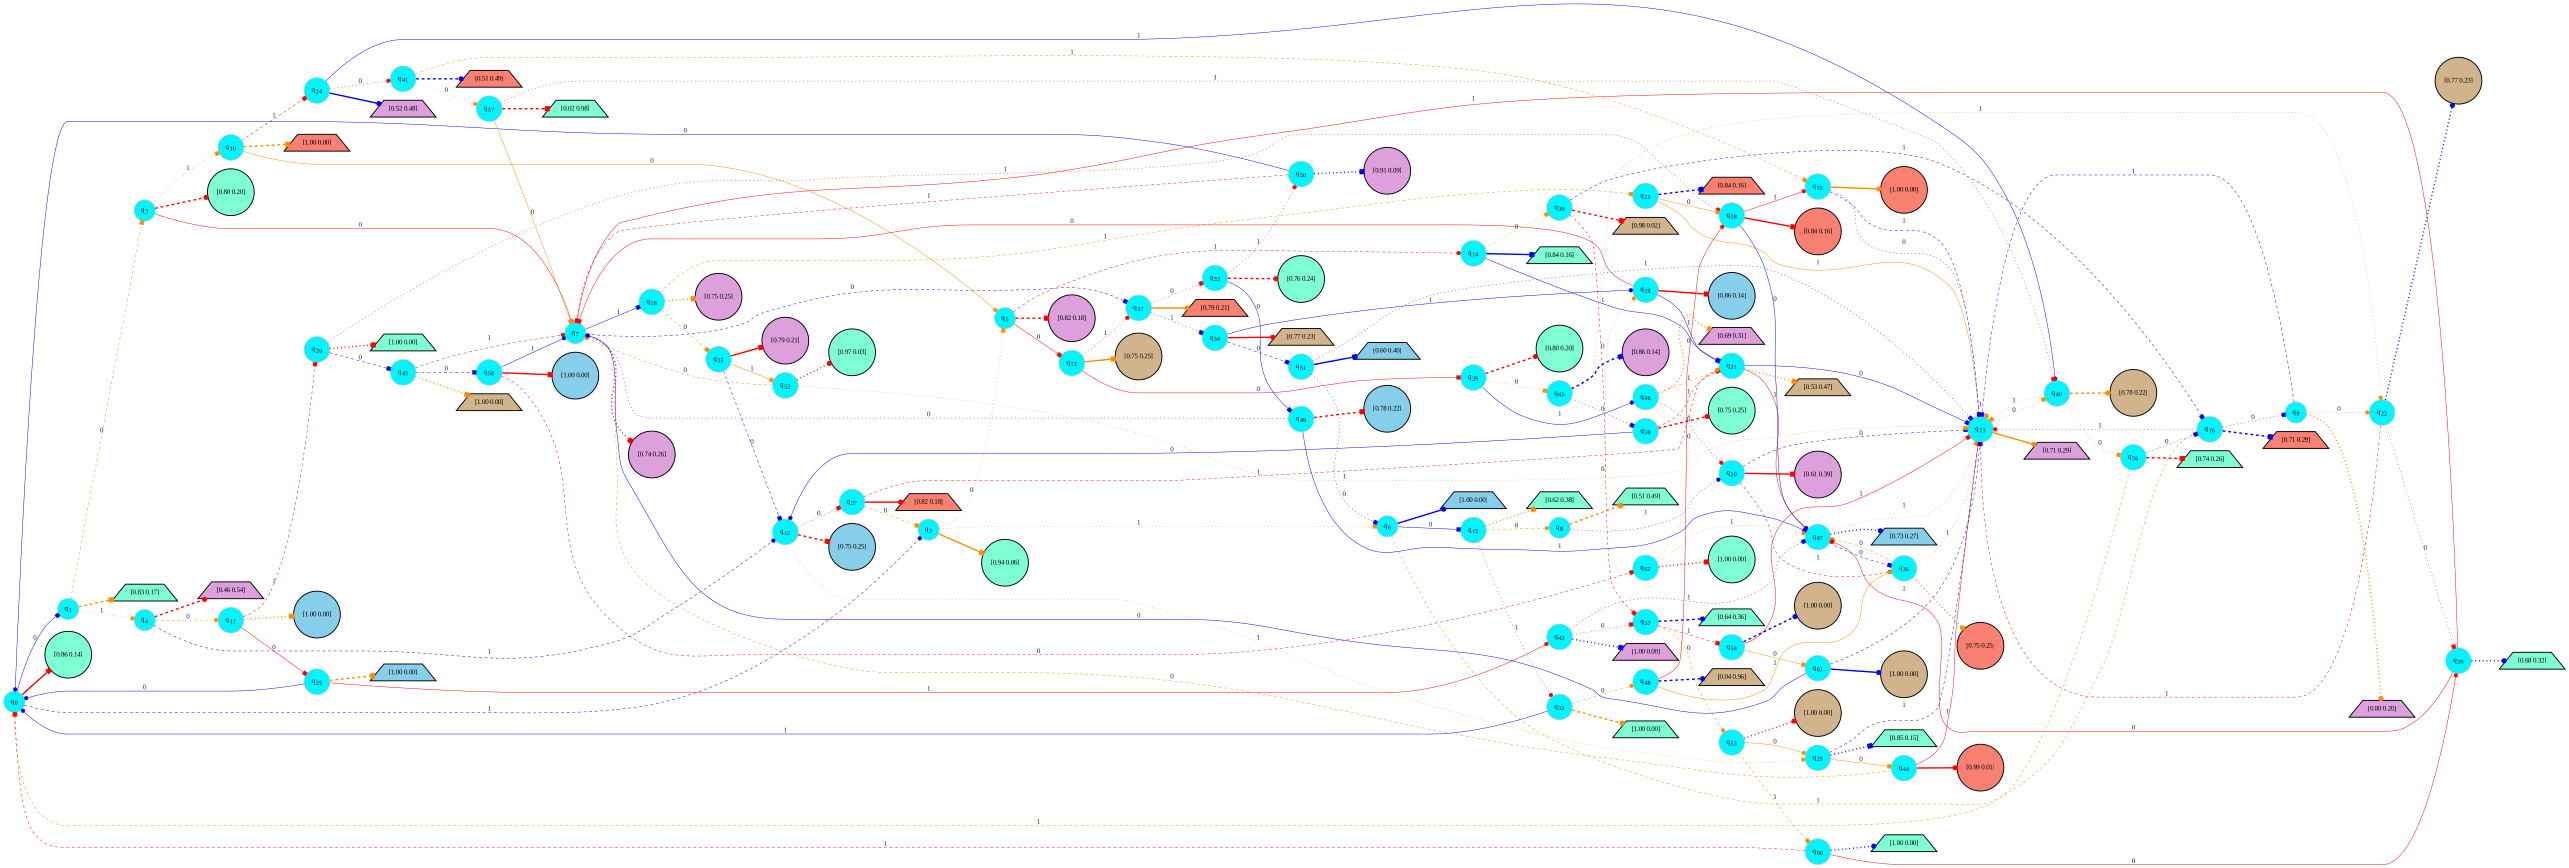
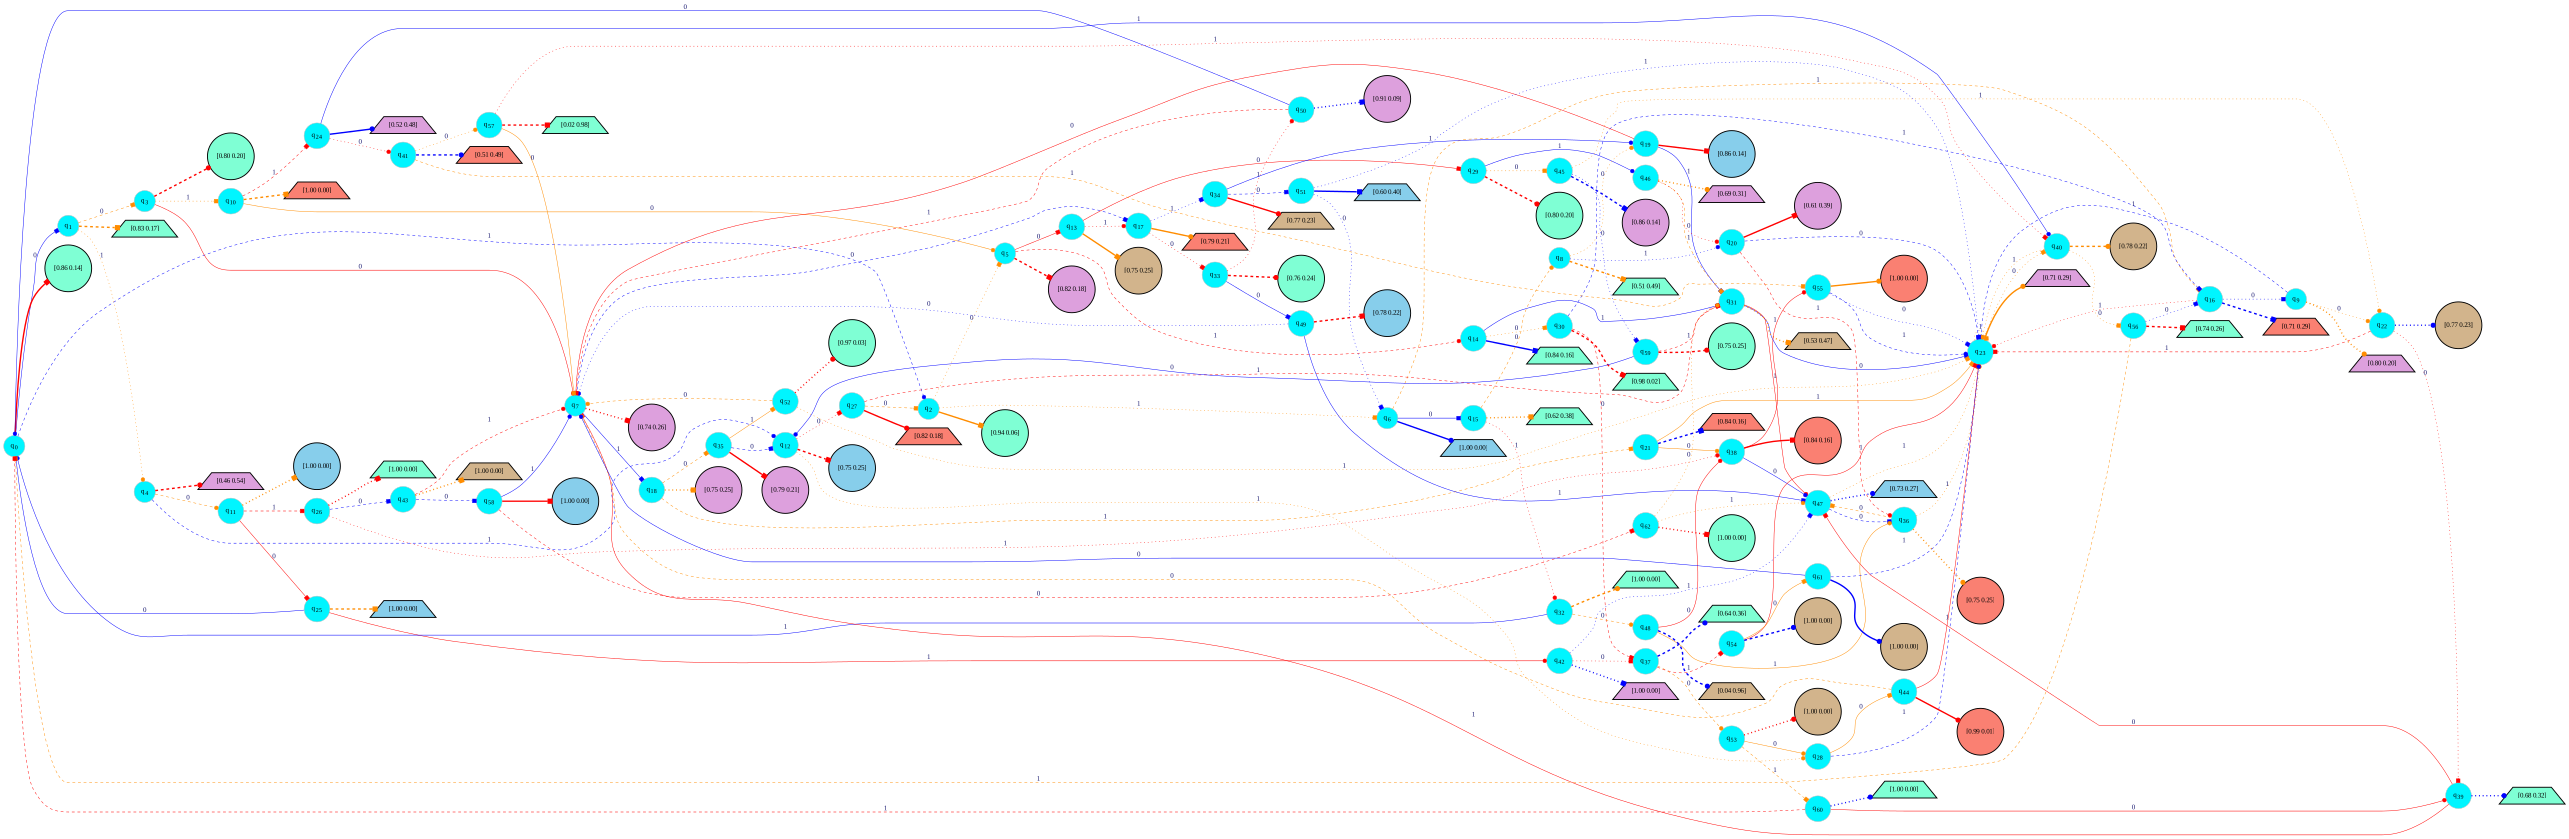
node "[0.98 0.02]": fillcolor tan -> aquamarine
node "[0.85 0.15]": removed
